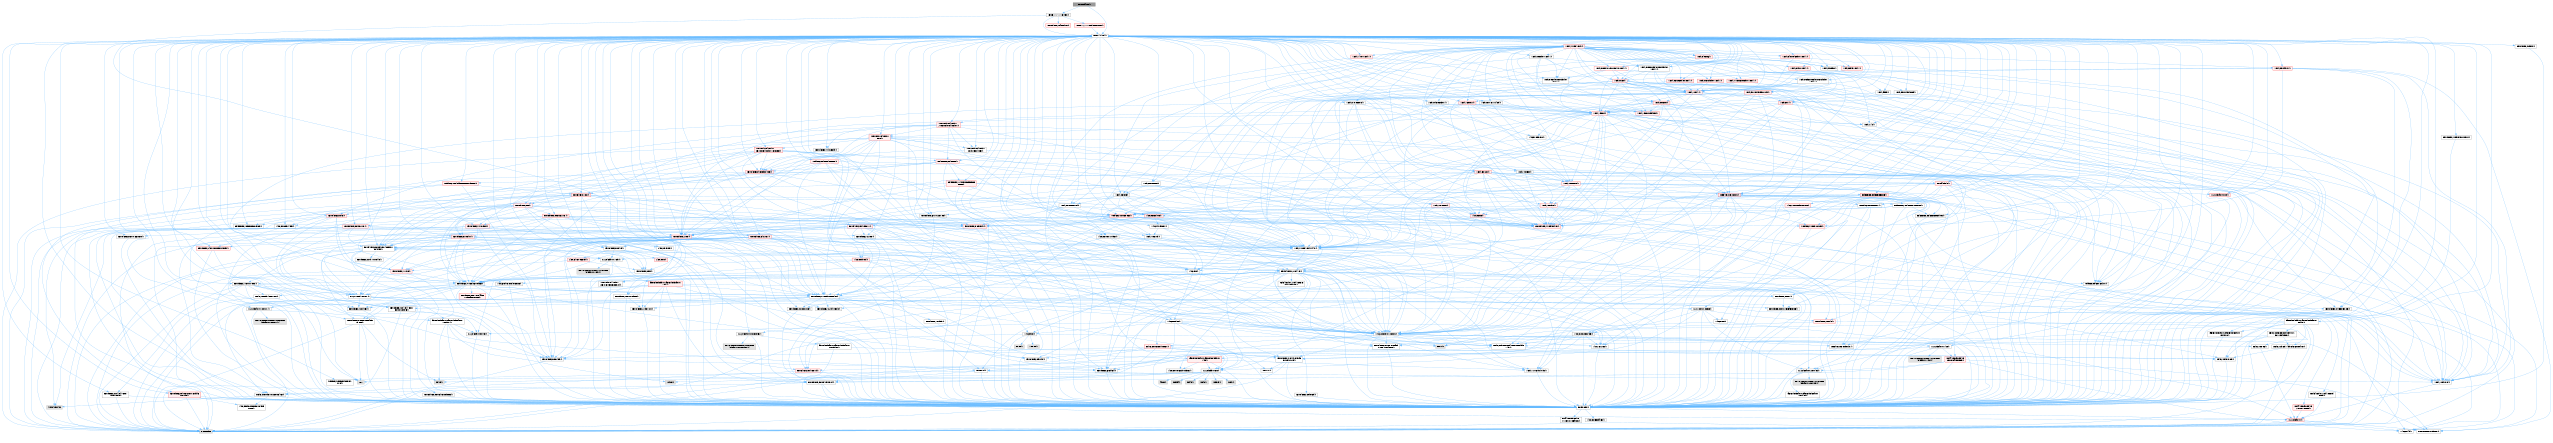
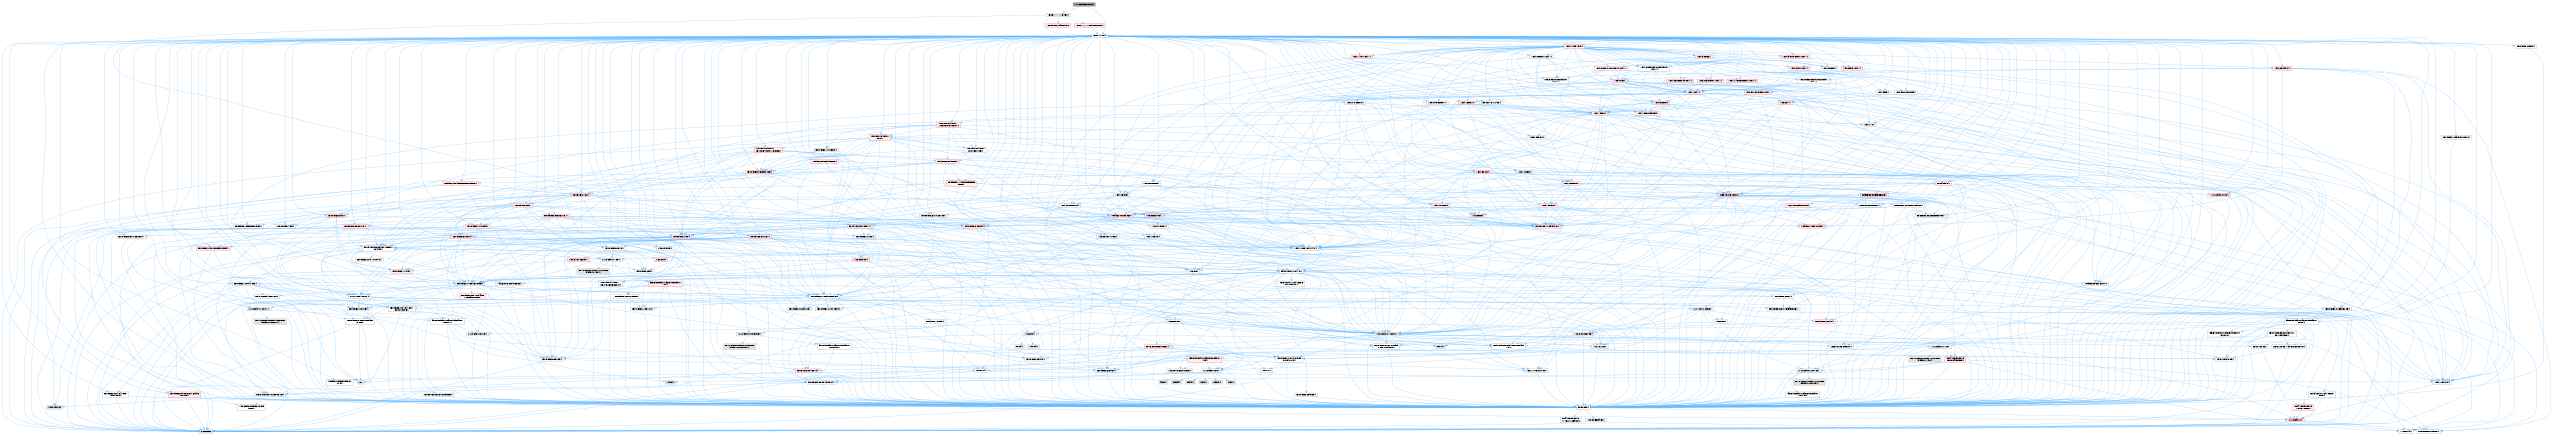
node "CoreDefines.h": label "CoreDefines.h" -> "VVMPackageName.h"
edge "CoreMinimal.h" -> "Math/IntVector.h": added
node "string.h": removed
